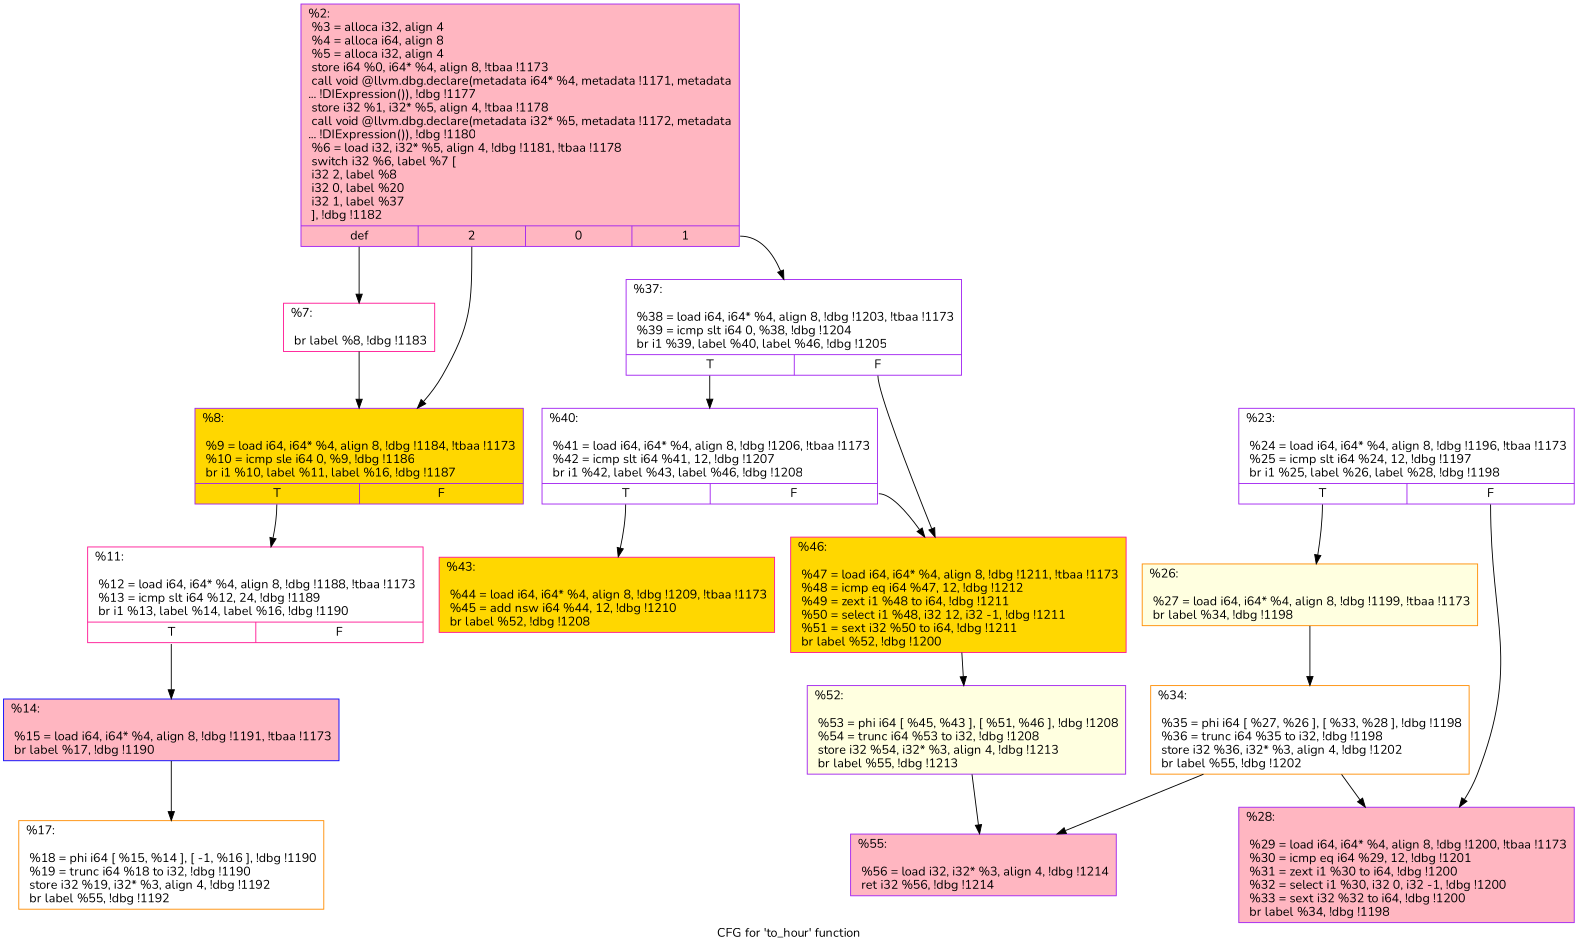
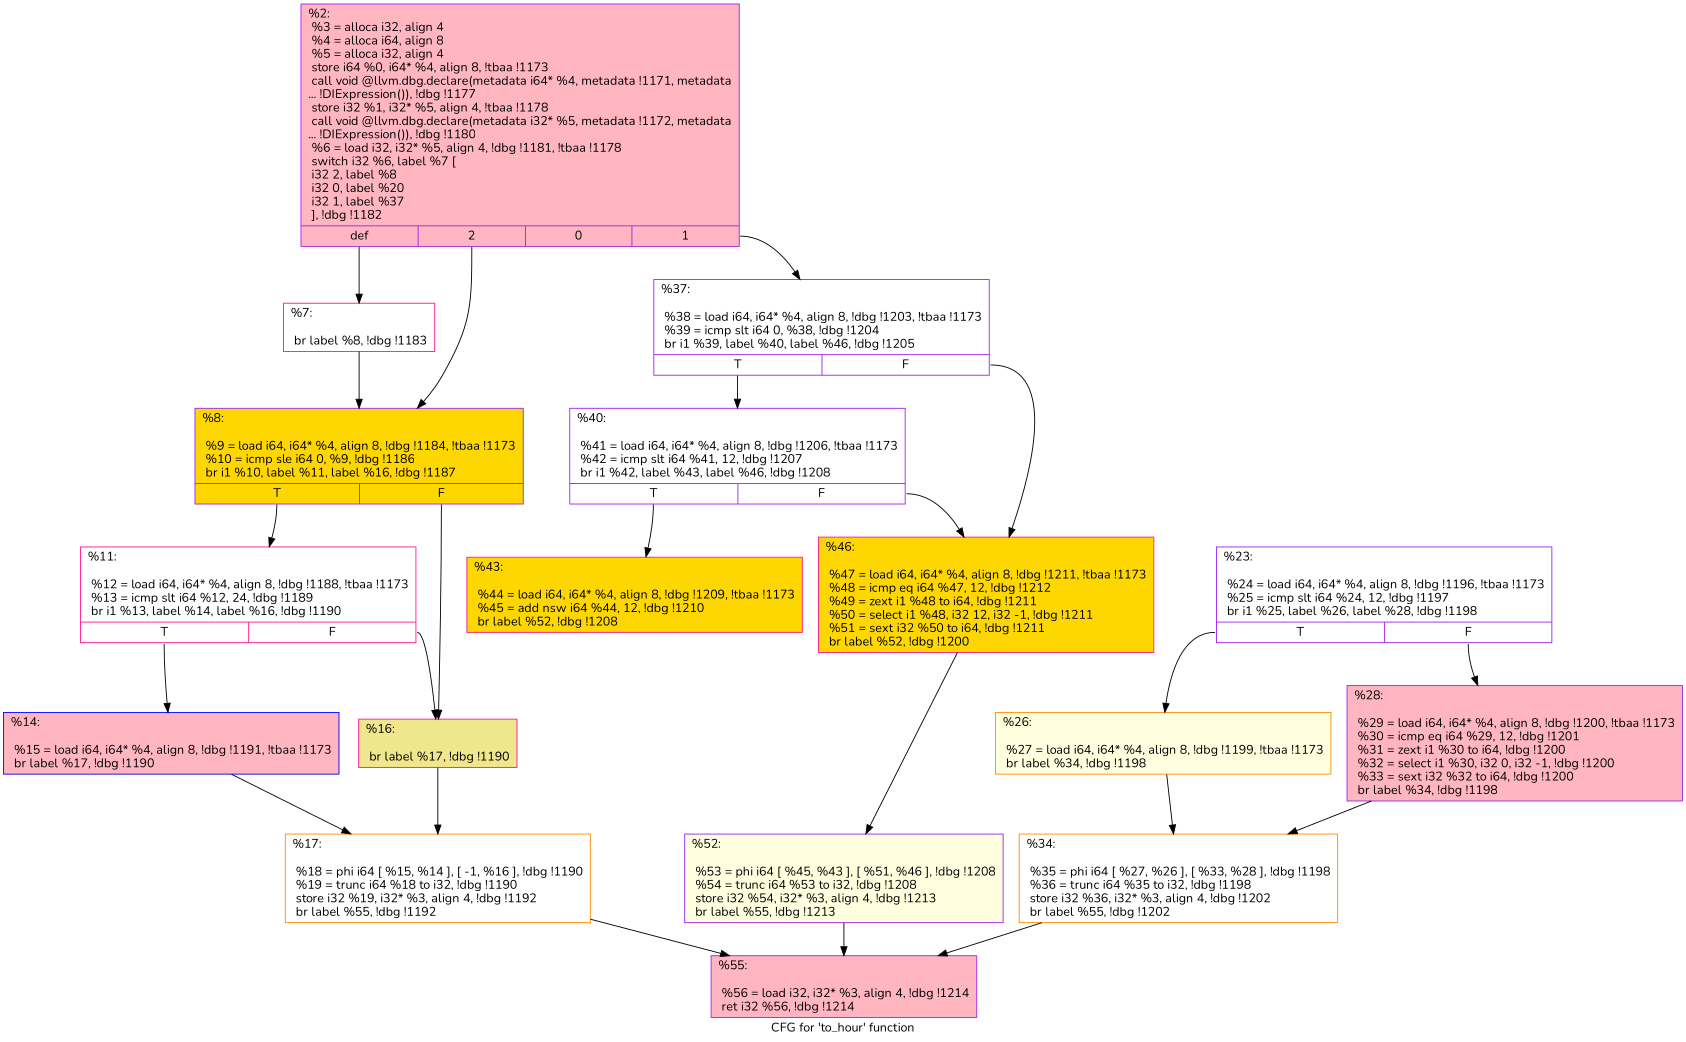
node "%16:": added
edge "%34:" -> "%28:": reversed
edge "%17:" -> "%55:": added
